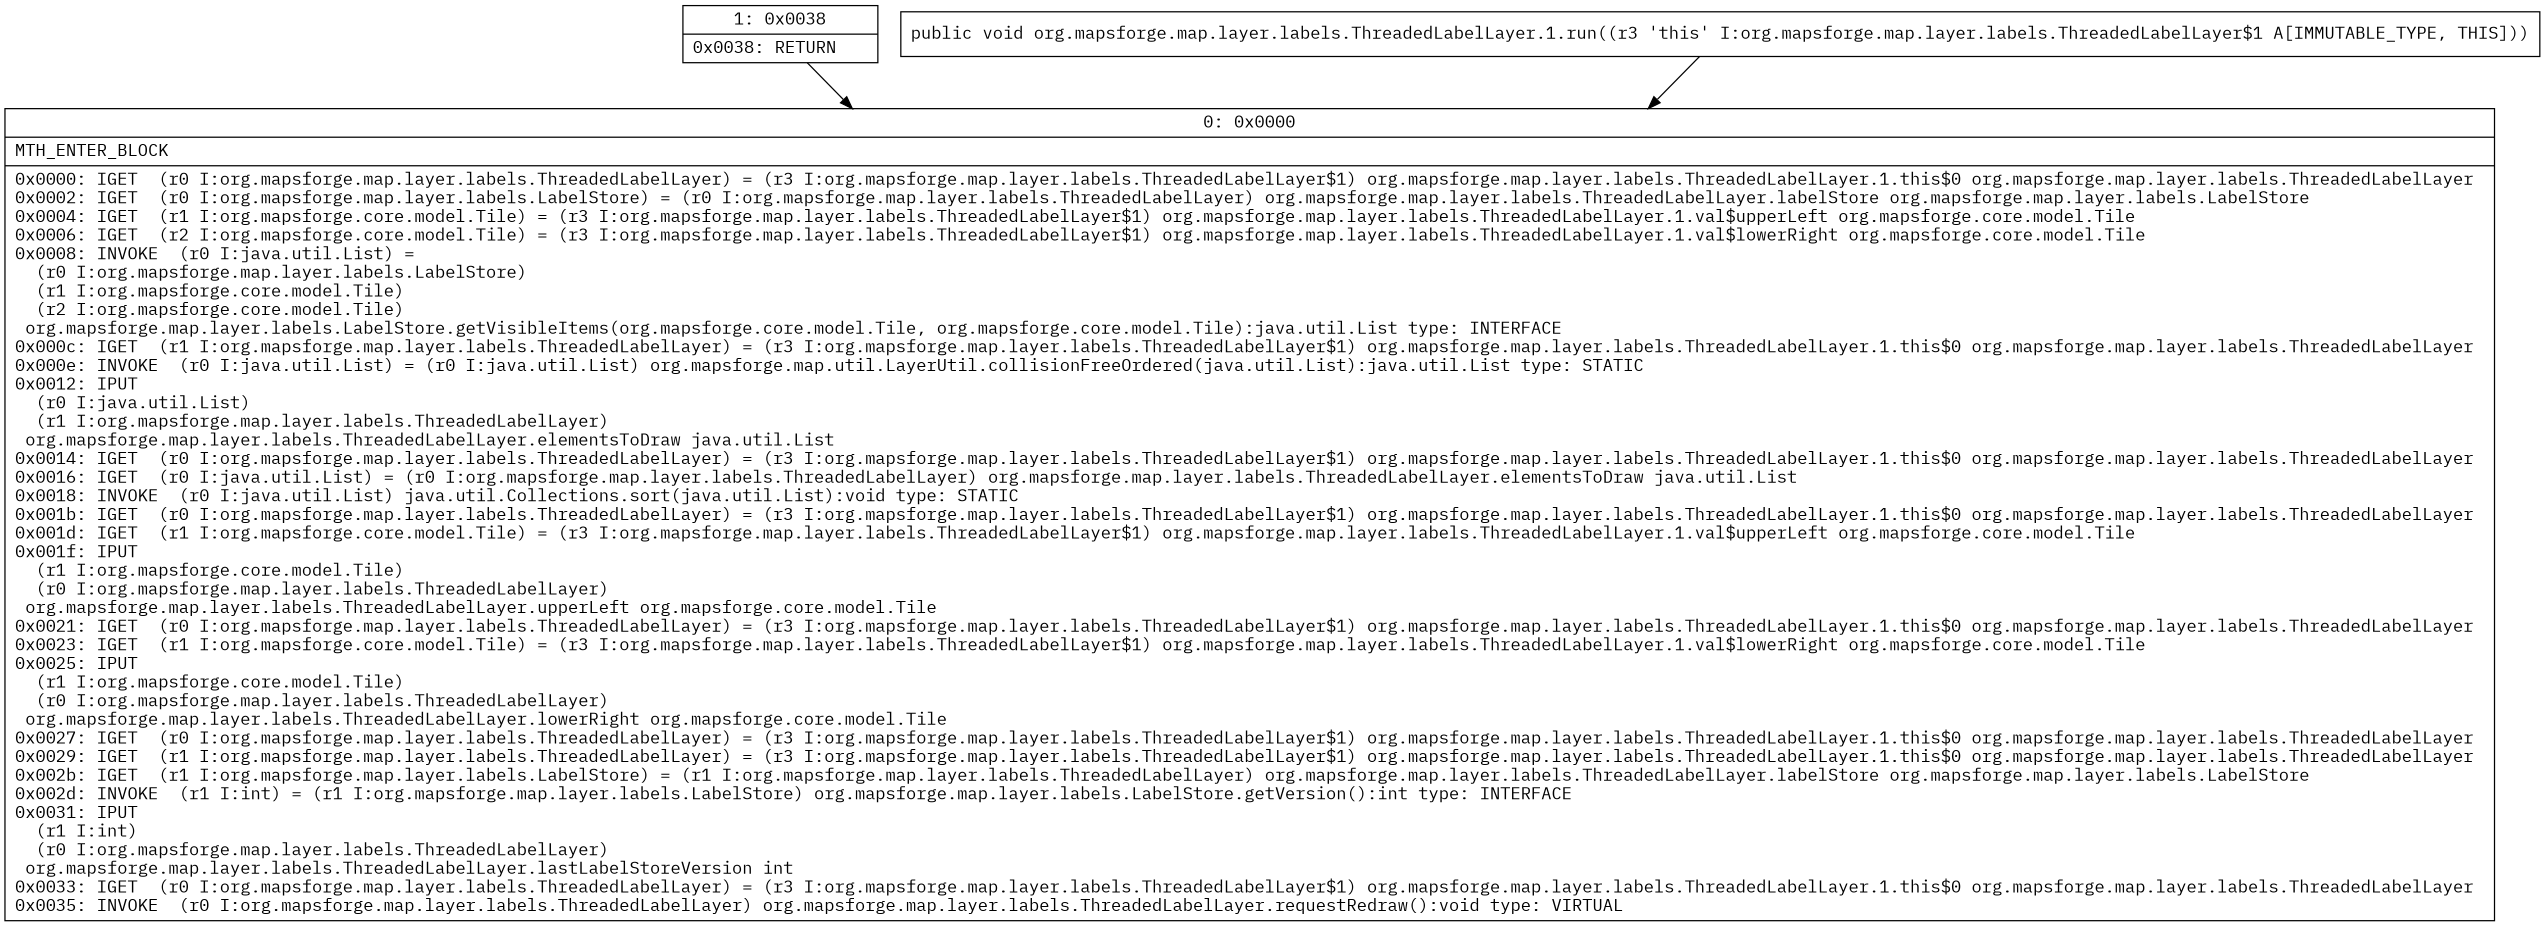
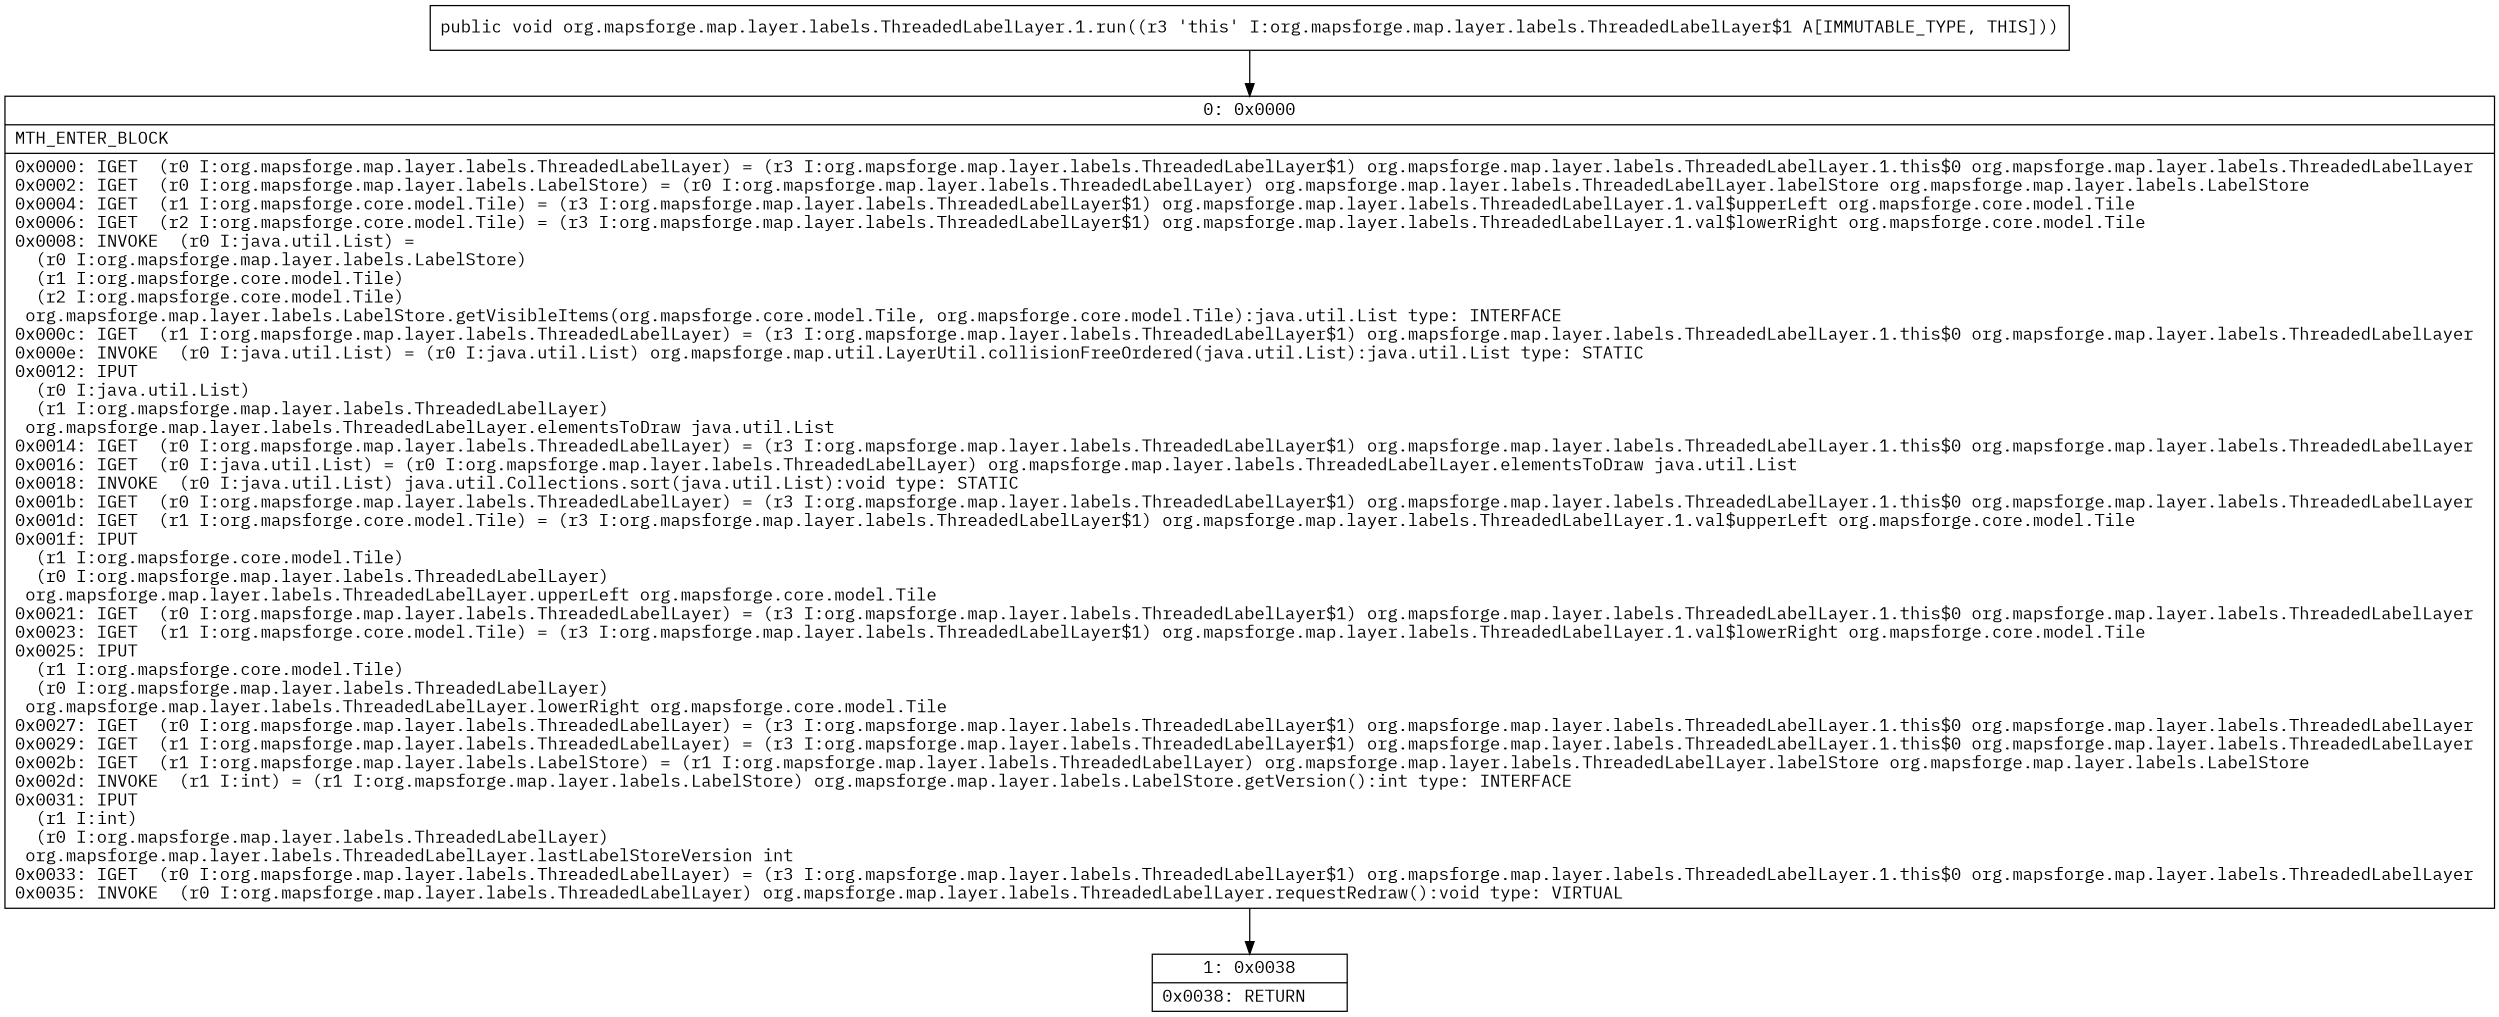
edge "1: 0x0038" -> "0: 0x0000": reversed
